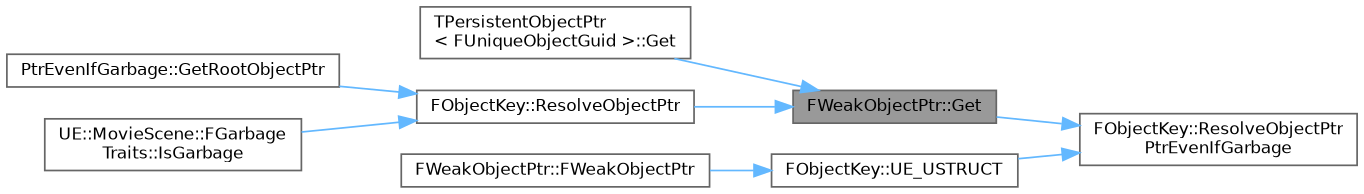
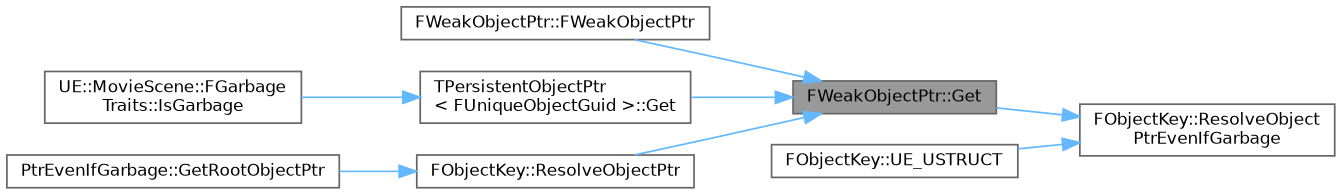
edge "UE::MovieScene::FGarbage Traits::IsGarbage" -> "FObjectKey::ResolveObjectPtr": now "UE::MovieScene::FGarbage Traits::IsGarbage" -> "TPersistentObjectPtr < FUniqueObjectGuid >::Get"
node "FObjectKey::ResolveObjectPtr PtrEvenIfGarbage": label "FObjectKey::ResolveObjectPtr PtrEvenIfGarbage" -> "FObjectKey::ResolveObject PtrEvenIfGarbage"
edge "FWeakObjectPtr::FWeakObjectPtr" -> "FObjectKey::UE_USTRUCT": now "FWeakObjectPtr::FWeakObjectPtr" -> "FWeakObjectPtr::Get"
